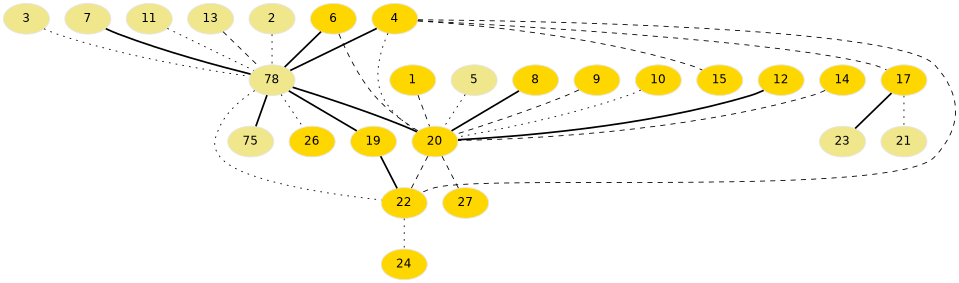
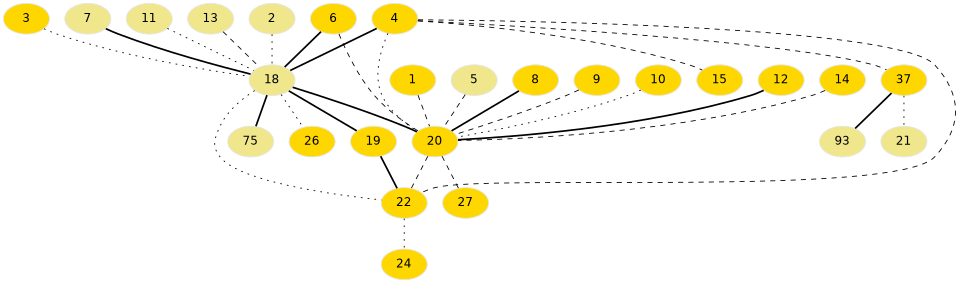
node "3": fillcolor khaki -> gold
node "78": label "78" -> "18"
node "17": label "17" -> "37"
edge "5" -- "20": style dotted -> dashed
node "23": label "23" -> "93"
